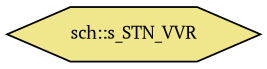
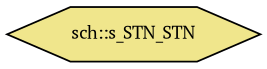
node "sch::s_STN_VVR": label "sch::s_STN_VVR" -> "sch::s_STN_STN"
